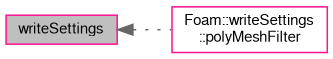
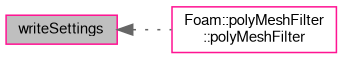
node "Foam::writeSettings ::polyMeshFilter": label "Foam::writeSettings ::polyMeshFilter" -> "Foam::polyMeshFilter ::polyMeshFilter"
